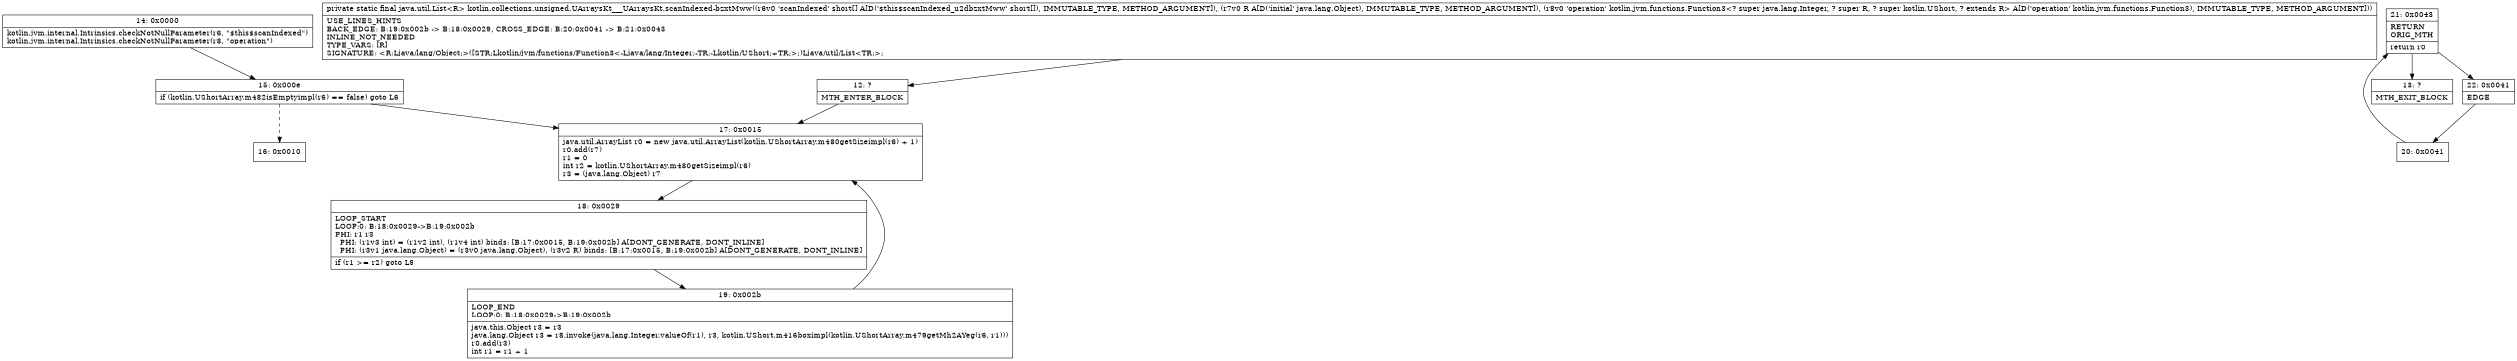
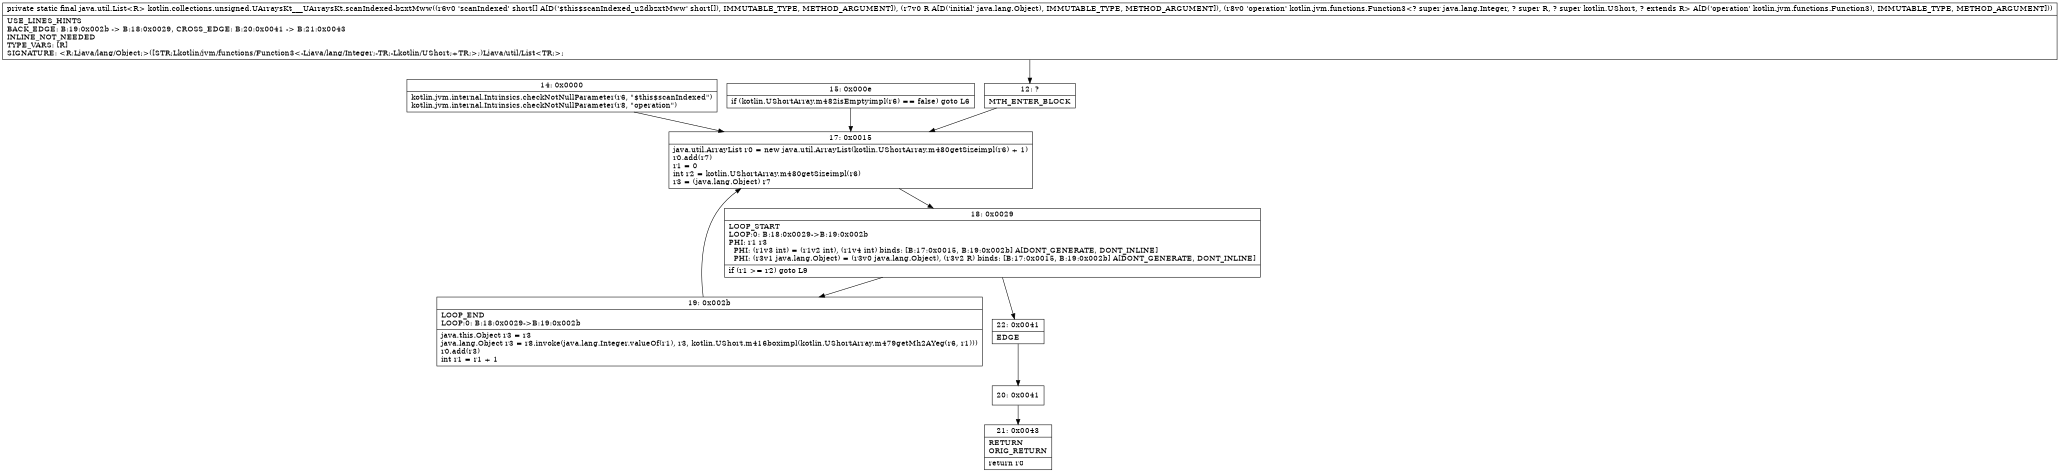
node "21: 0x0043": text "ORIG_MTH" -> "ORIG_RETURN"
edge "14: 0x0000" -> "15: 0x000e": now "14: 0x0000" -> "17: 0x0015"
edge "21: 0x0043" -> "22: 0x0041": now "18: 0x0029" -> "22: 0x0041"
node "13: ?": removed
node "16: 0x0010": removed
